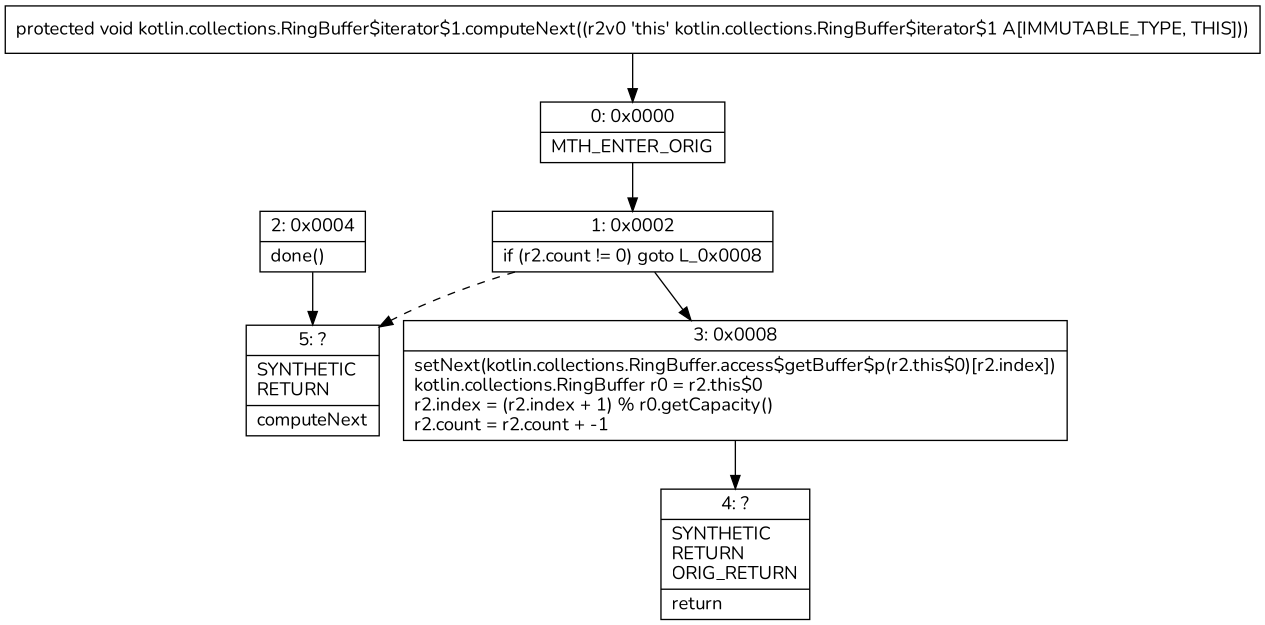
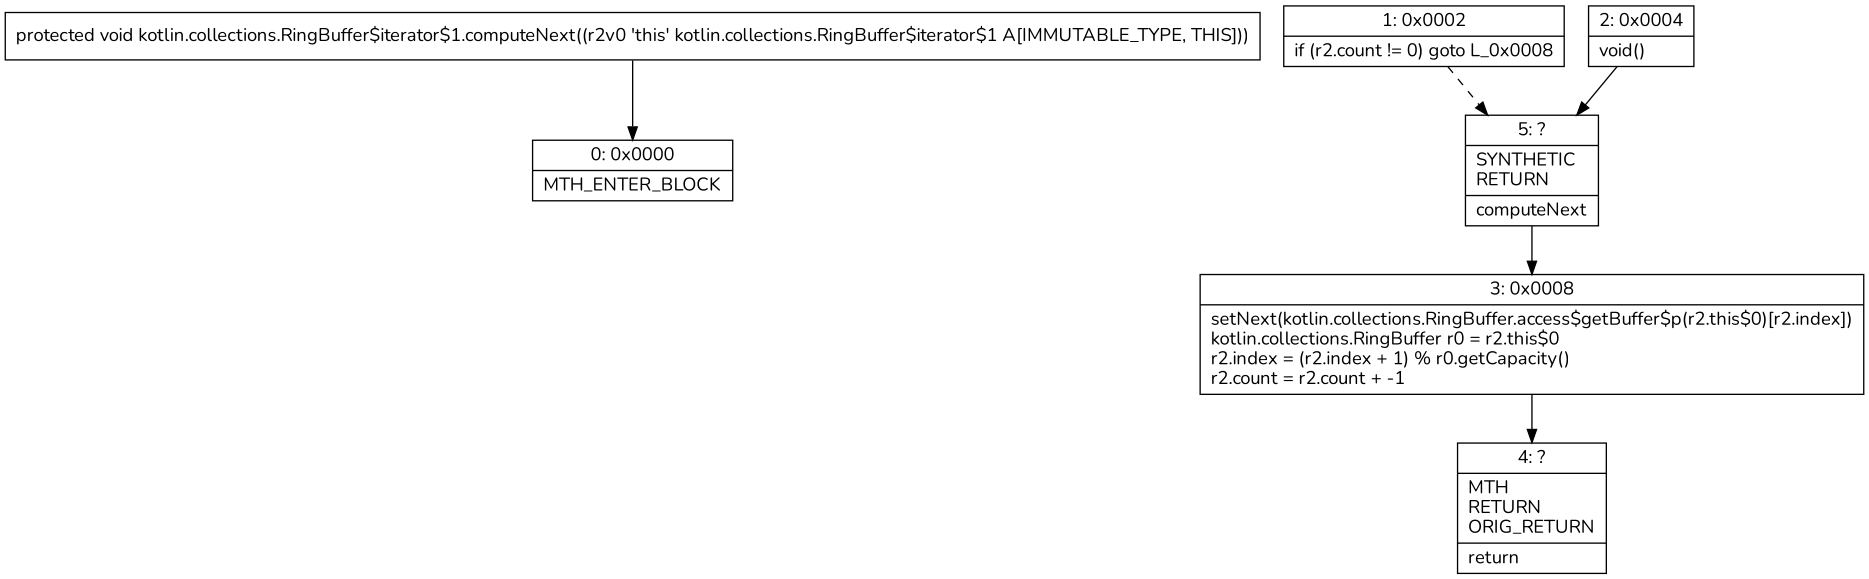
node "0: 0x0000": text "MTH_ENTER_ORIG" -> "MTH_ENTER_BLOCK"
edge "0: 0x0000" -> "1: 0x0002": removed
node "2: 0x0004": text "done()" -> "void()"
edge "1: 0x0002" -> "3: 0x0008": now "5: ?" -> "3: 0x0008"
node "4: ?": text "SYNTHETIC" -> "MTH"
